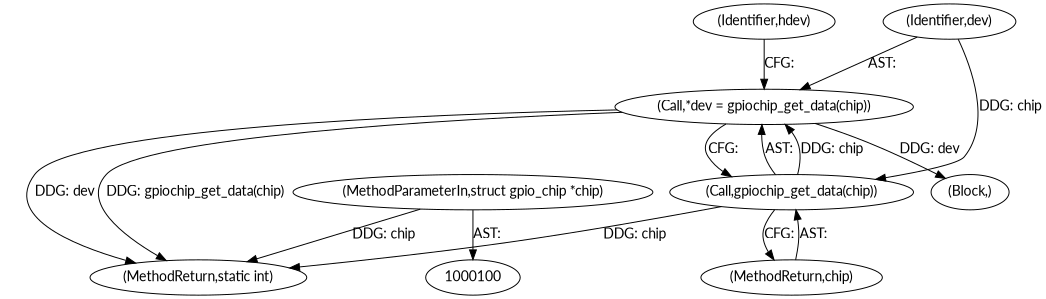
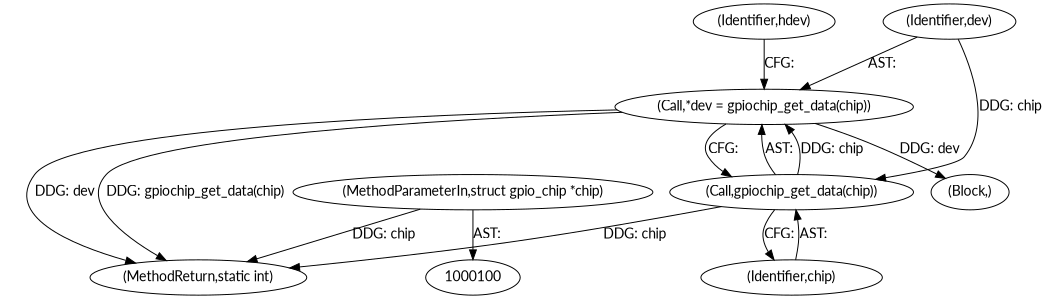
node "(MethodReturn,chip)": label "(MethodReturn,chip)" -> "(Identifier,chip)"
